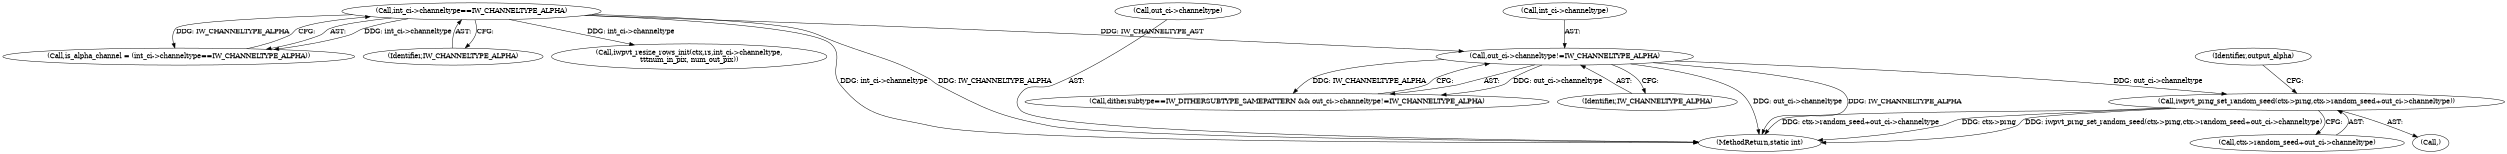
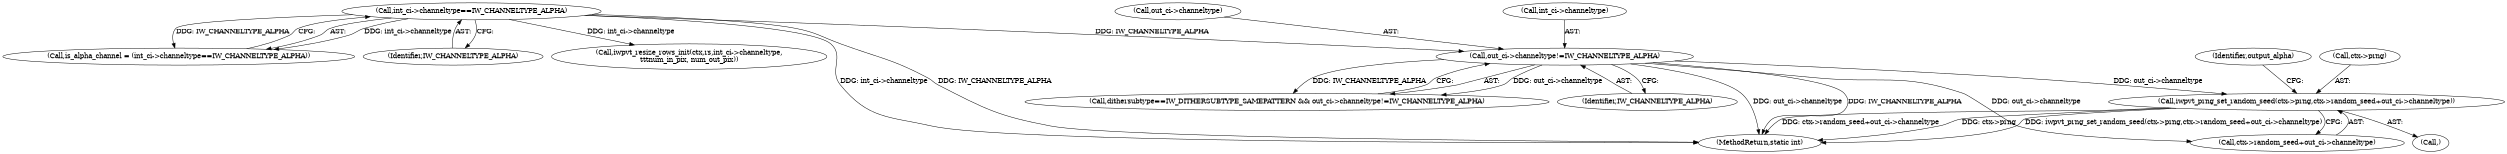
edge "(Call,int_ci->channeltype==IW_CHANNELTYPE_ALPHA)" -> "(Call,out_ci->channeltype!=IW_CHANNELTYPE_ALPHA)": label "DDG: IW_CHANNELTYPE_AST" -> "DDG: IW_CHANNELTYPE_ALPHA"
node "(Call,ctx->prng)": added
edge "(Call,out_ci->channeltype!=IW_CHANNELTYPE_ALPHA)" -> "(Call,ctx->random_seed+out_ci->channeltype)": added, label "DDG: out_ci->channeltype"
edge "(Call,out_ci->channeltype)" -> "(MethodReturn,static int)": now "(Call,out_ci->channeltype)" -> "(Call,out_ci->channeltype!=IW_CHANNELTYPE_ALPHA)"
